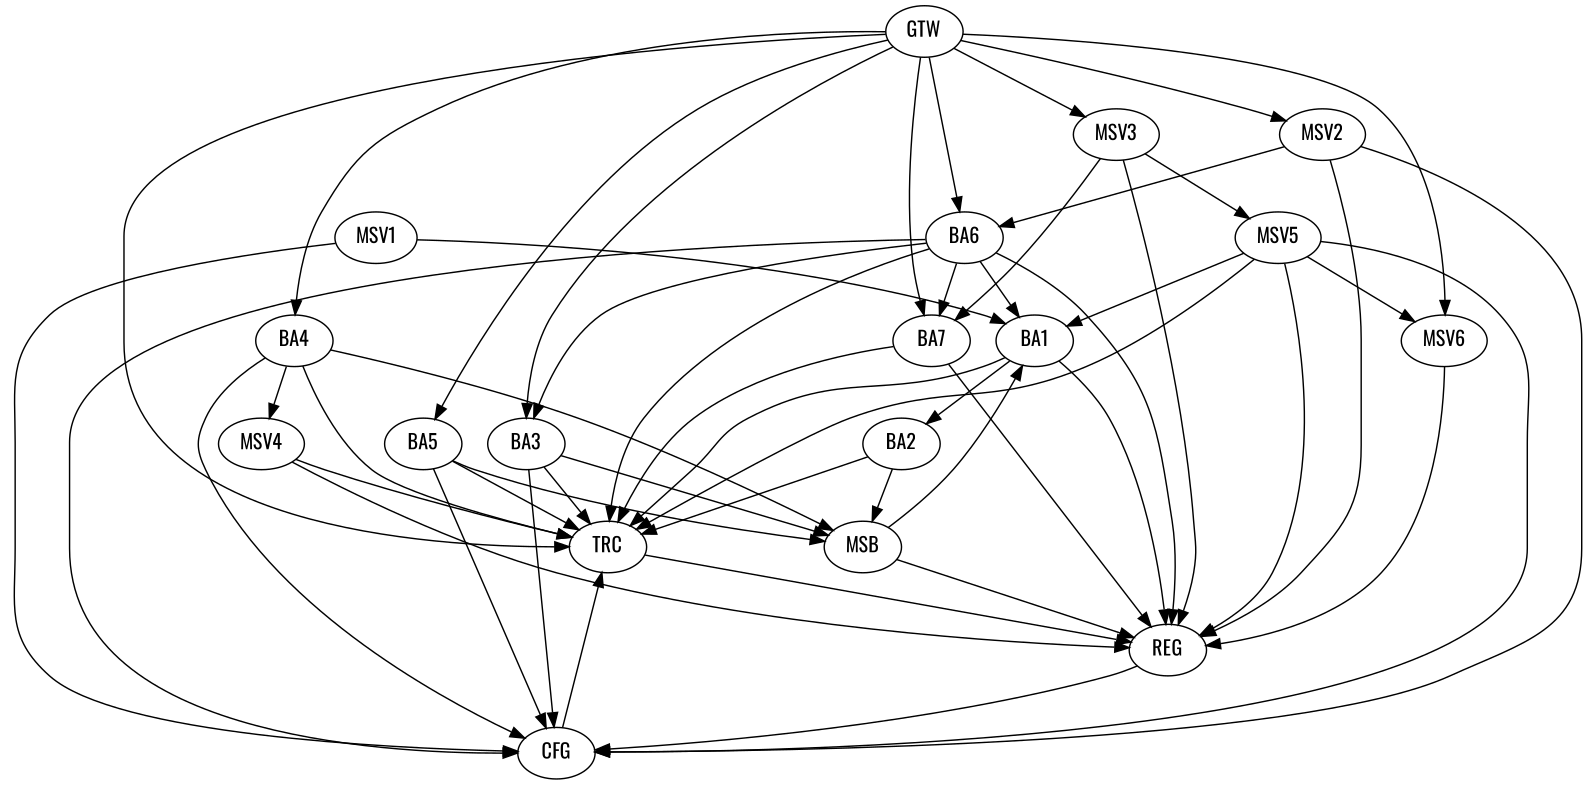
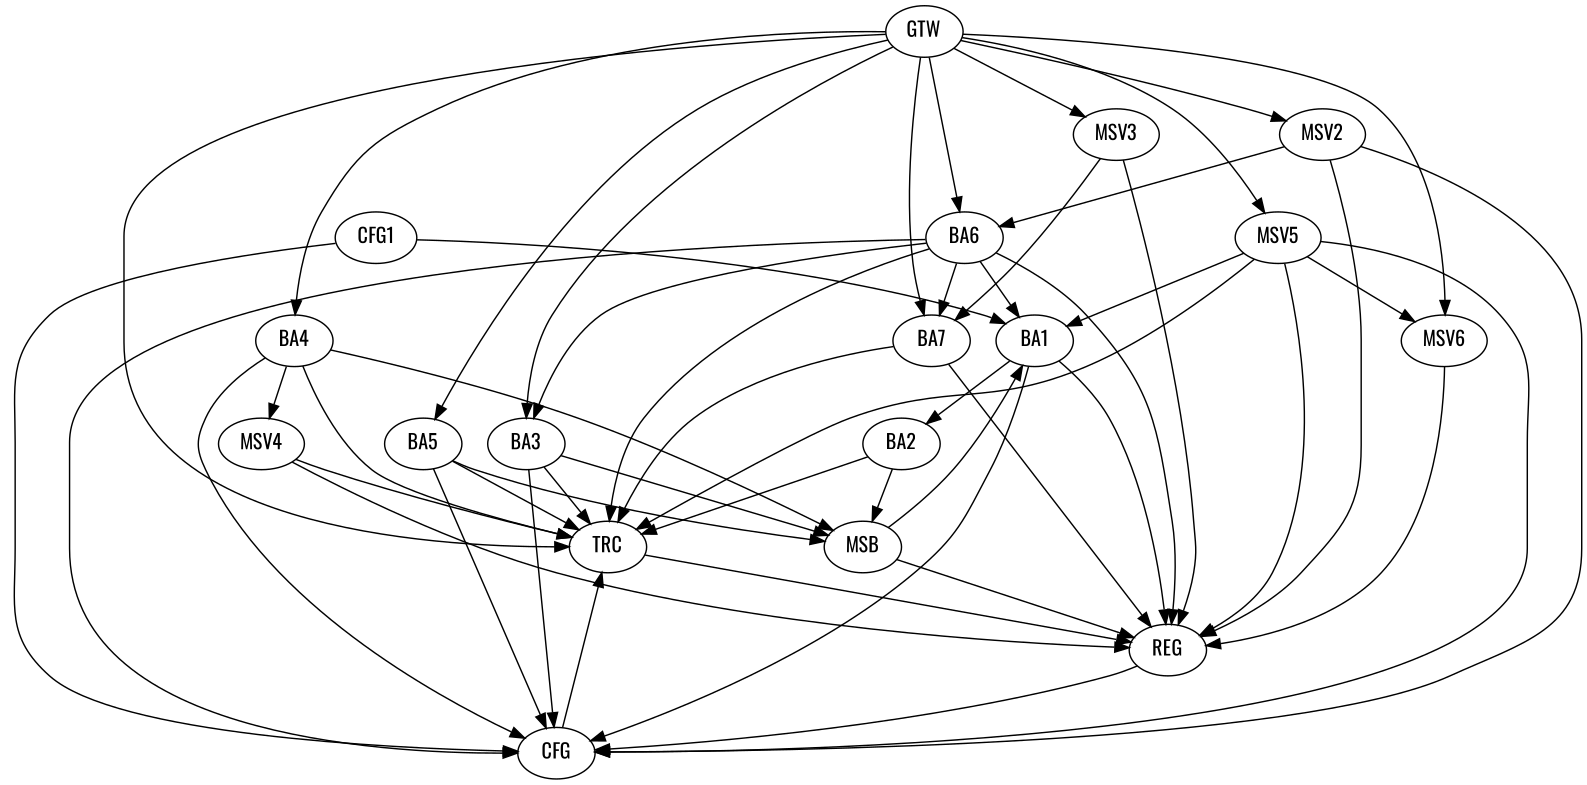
edge "MSV3" -> "MSV5": now "GTW" -> "MSV5"
node "MSV1": label "MSV1" -> "CFG1"
edge "BA1" -> "TRC": now "BA1" -> "CFG"
